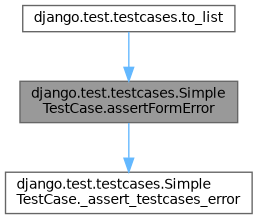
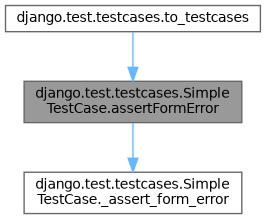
node "django.test.testcases.to_list": label "django.test.testcases.to_list" -> "django.test.testcases.to_testcases"
node "django.test.testcases.Simple TestCase._assert_testcases_error": label "django.test.testcases.Simple TestCase._assert_testcases_error" -> "django.test.testcases.Simple TestCase._assert_form_error"
